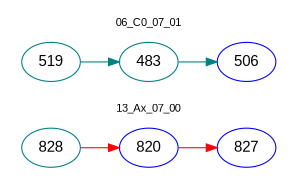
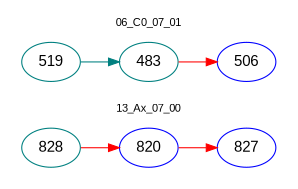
edge "483" -> "506": color teal -> red
